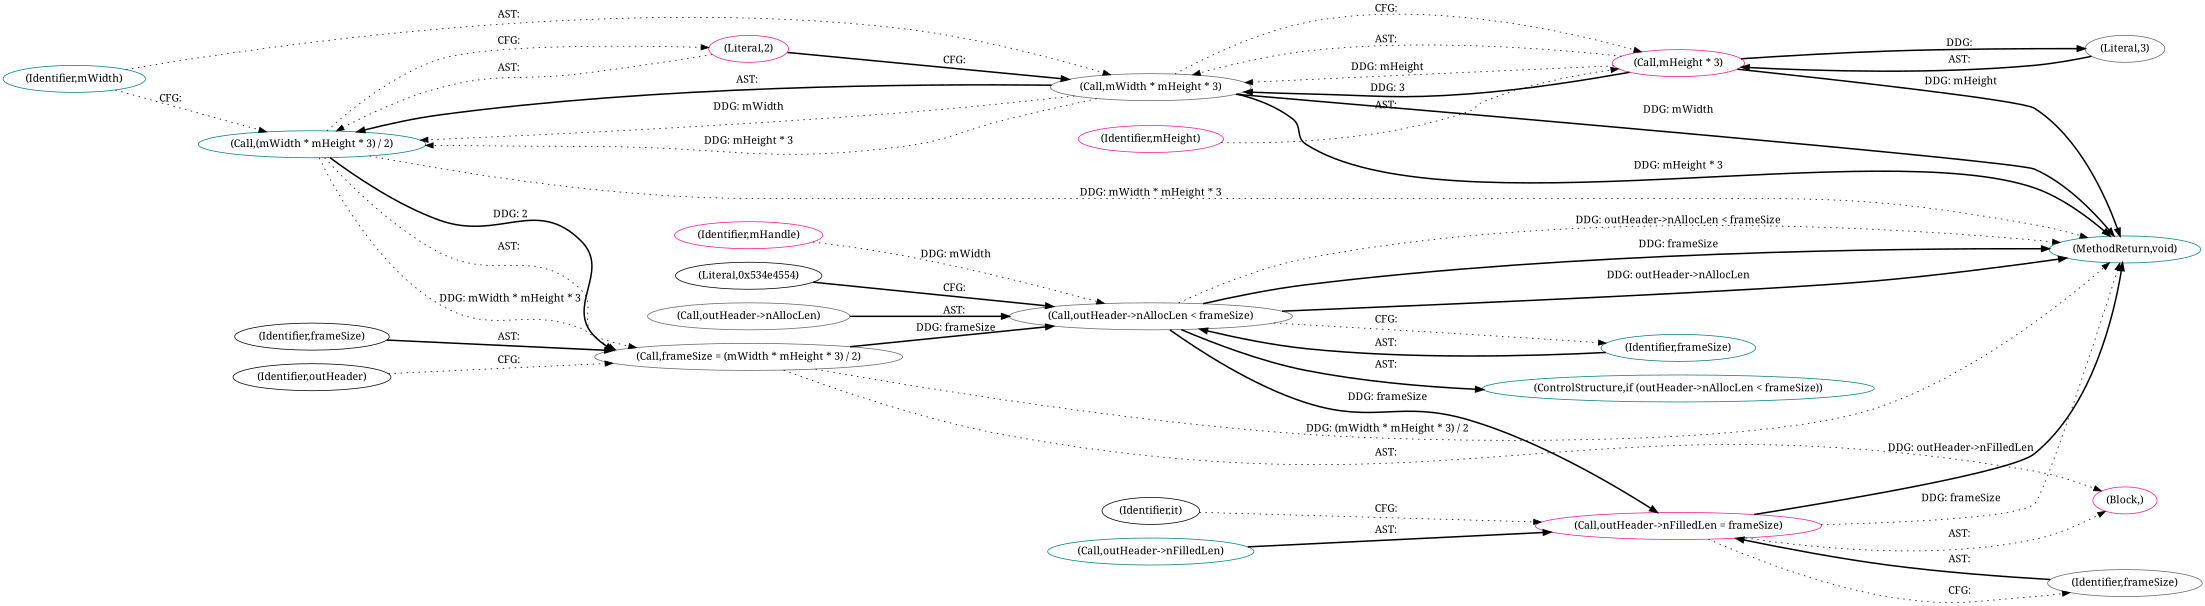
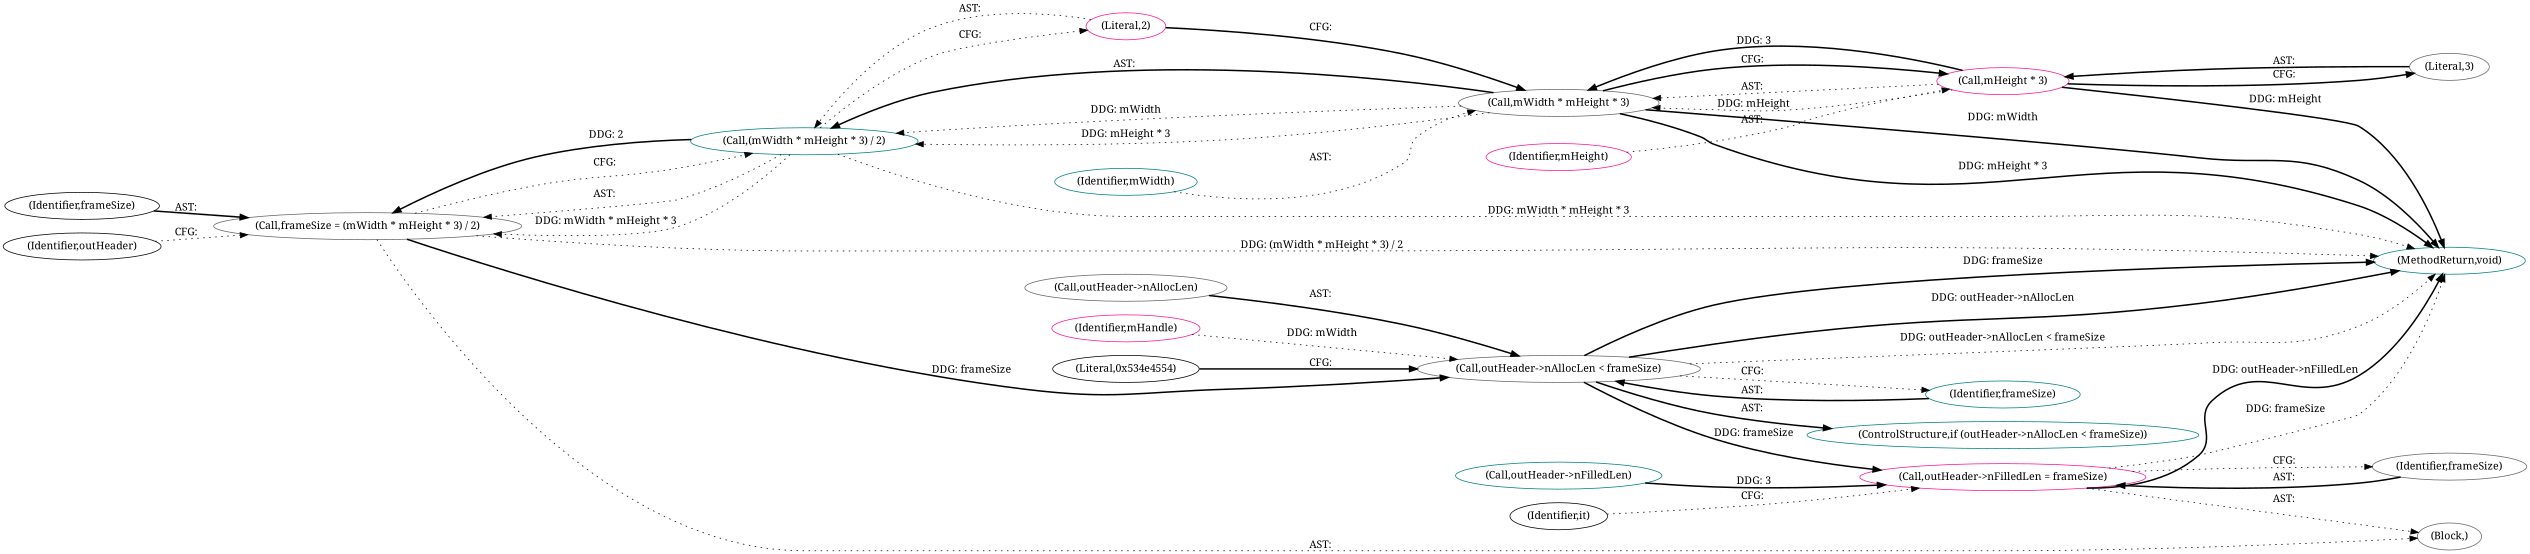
edge "(Call,mWidth * mHeight * 3)" -> "(Call,mHeight * 3)": style dotted -> bold
edge "(Call,mHeight * 3)" -> "(Literal,3)": label "DDG: " -> "CFG: "
edge "(Identifier,mWidth)" -> "(Call,(mWidth * mHeight * 3) / 2)": now "(Call,frameSize = (mWidth * mHeight * 3) / 2)" -> "(Call,(mWidth * mHeight * 3) / 2)"
node "(Block,)": color deeppink -> gray40
edge "(Call,outHeader->nFilledLen)" -> "(Call,outHeader->nFilledLen = frameSize)": label "AST: " -> "DDG: 3"
